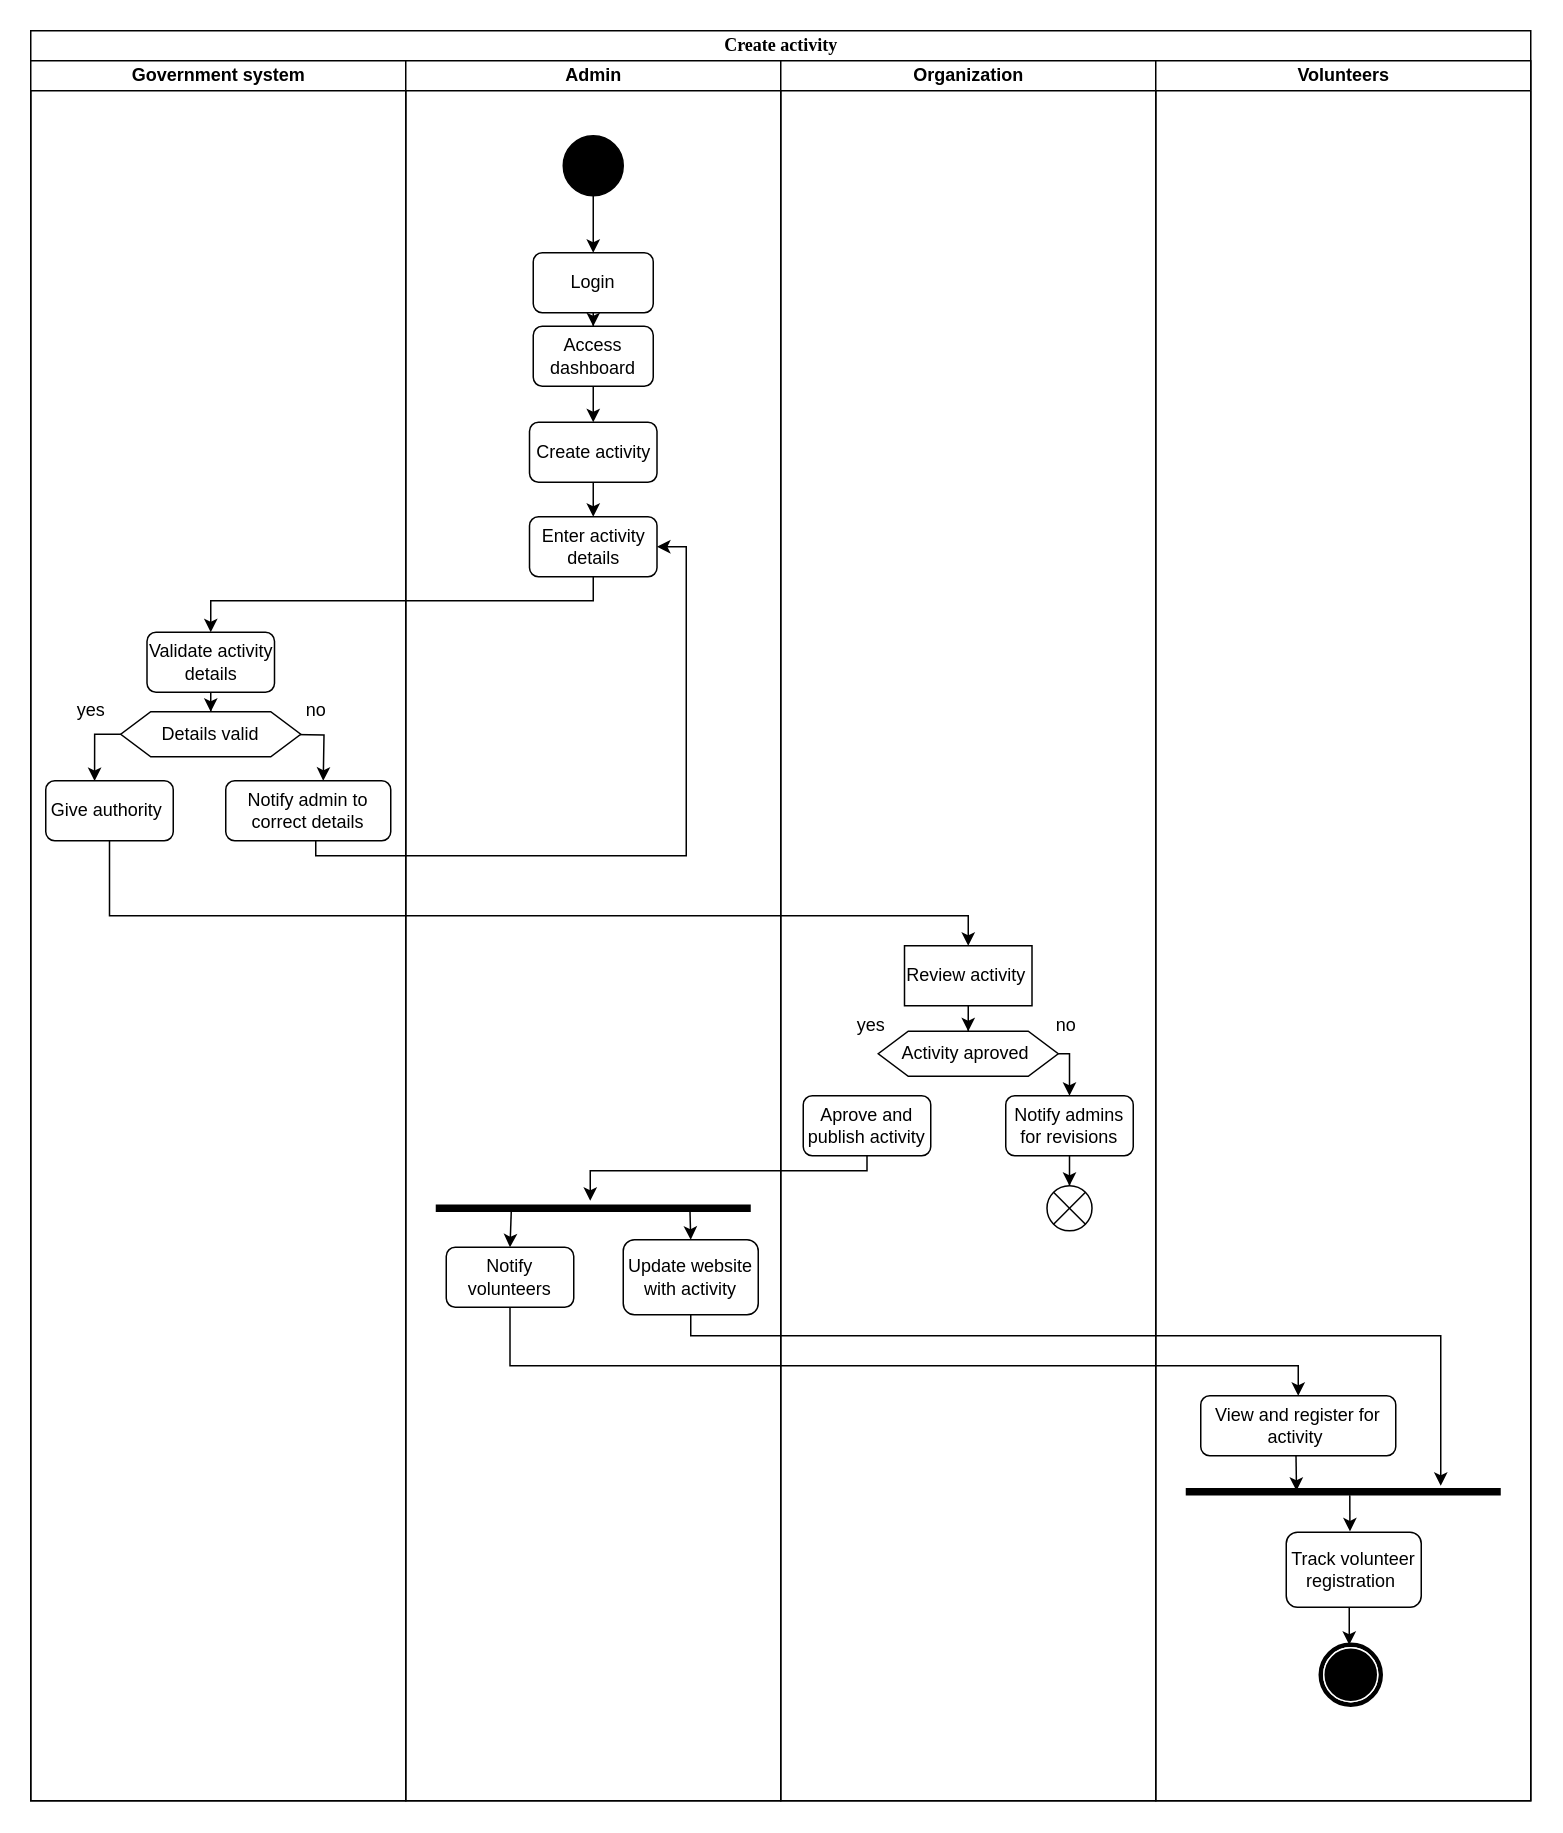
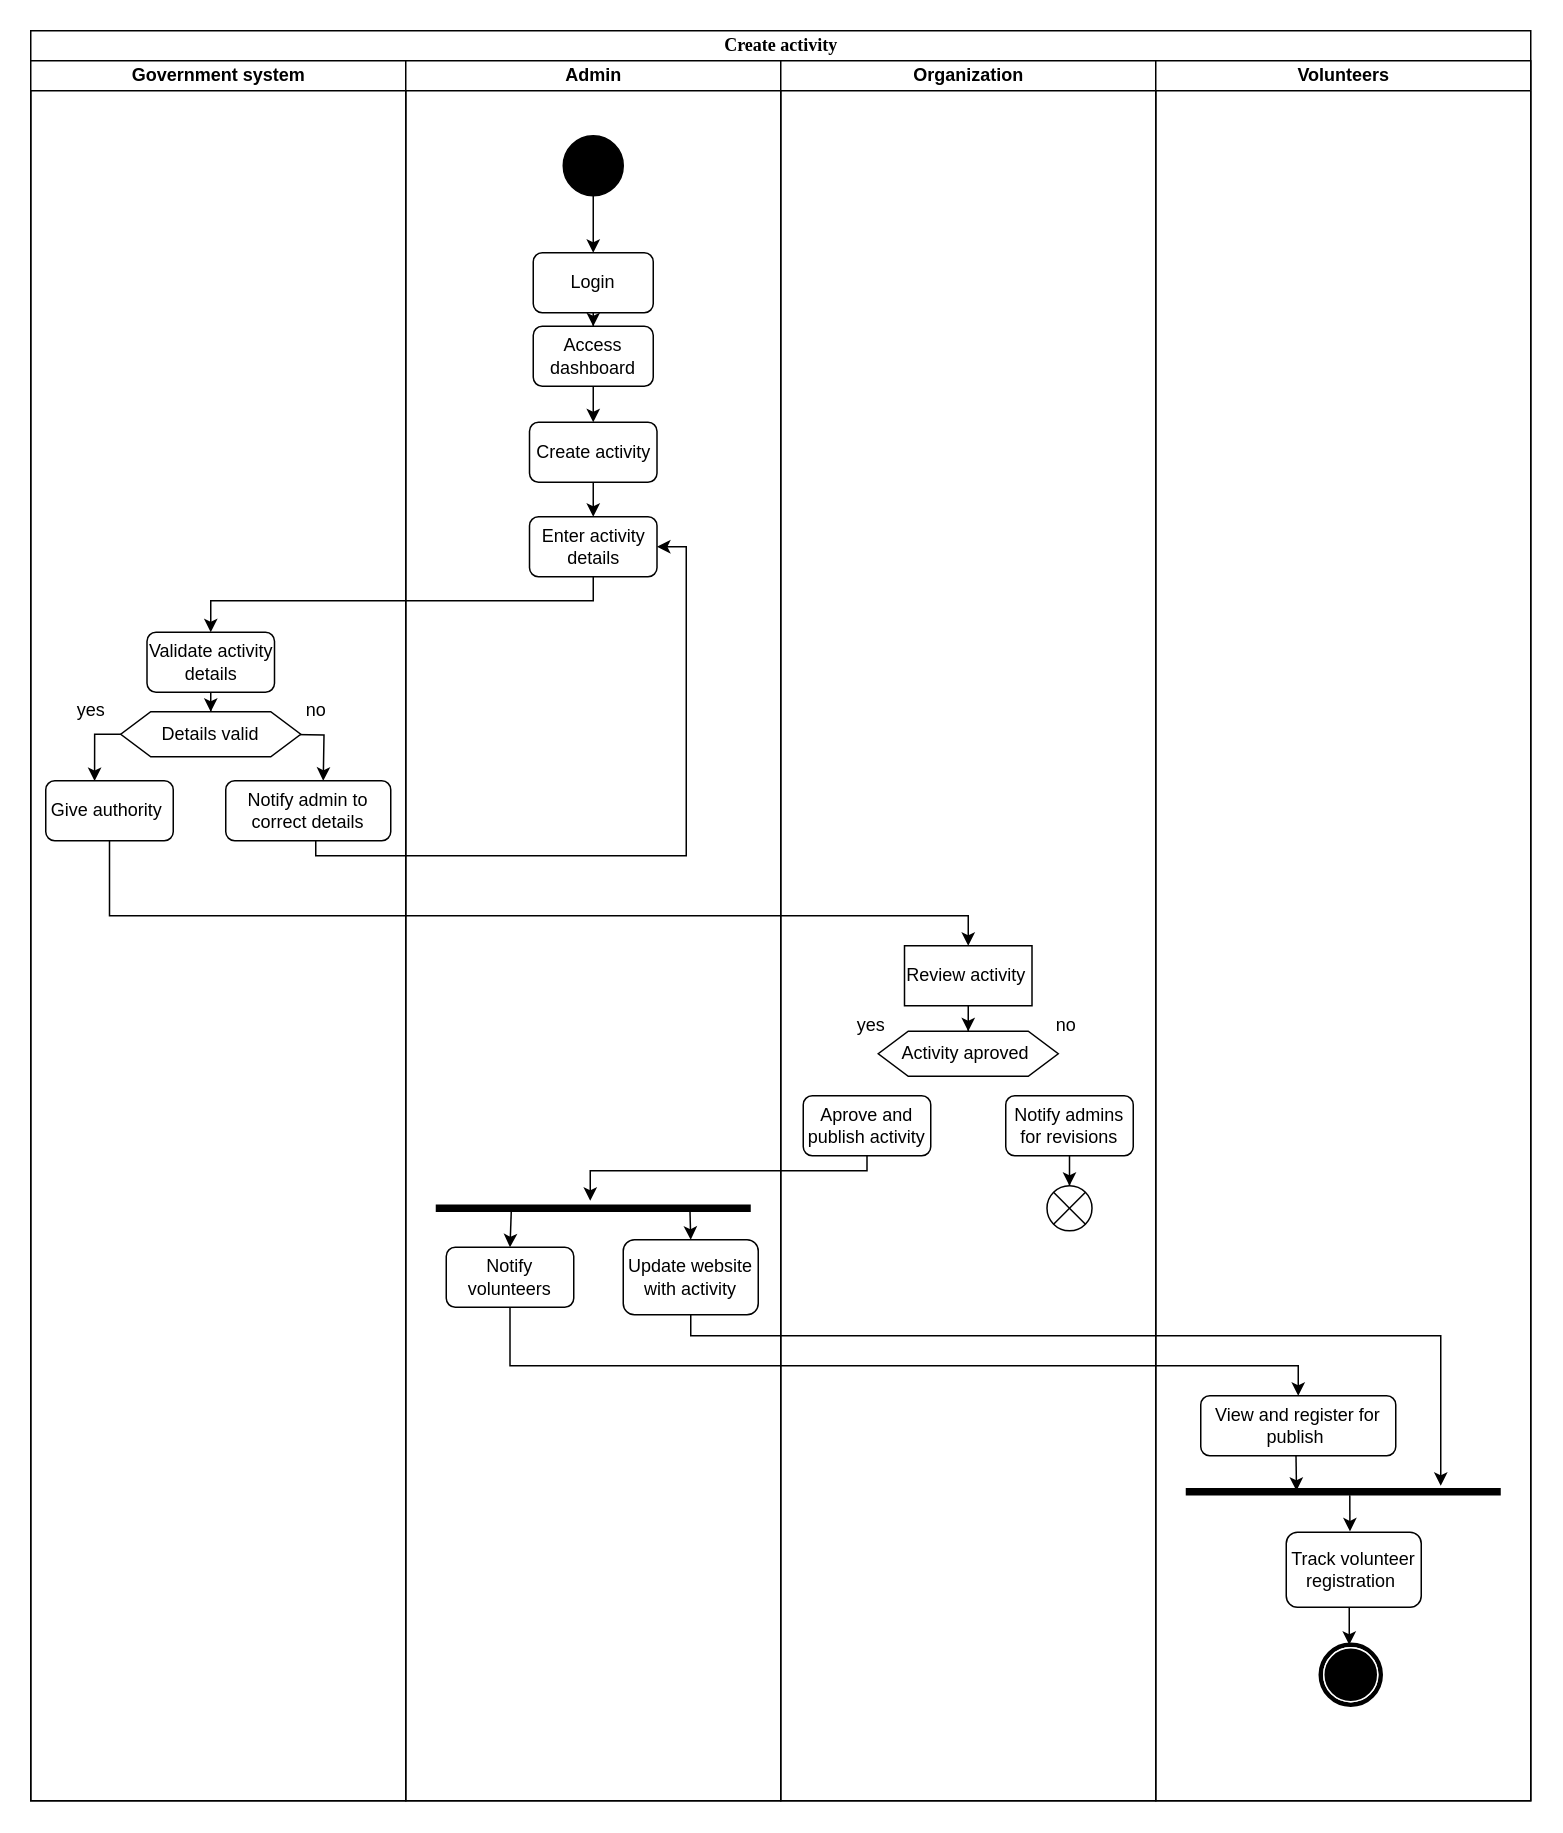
edge "Activity aproved" -> "Notify admins for revisions": removed
node "View and register for activity": label "View and register for activity" -> "View and register for publish"
